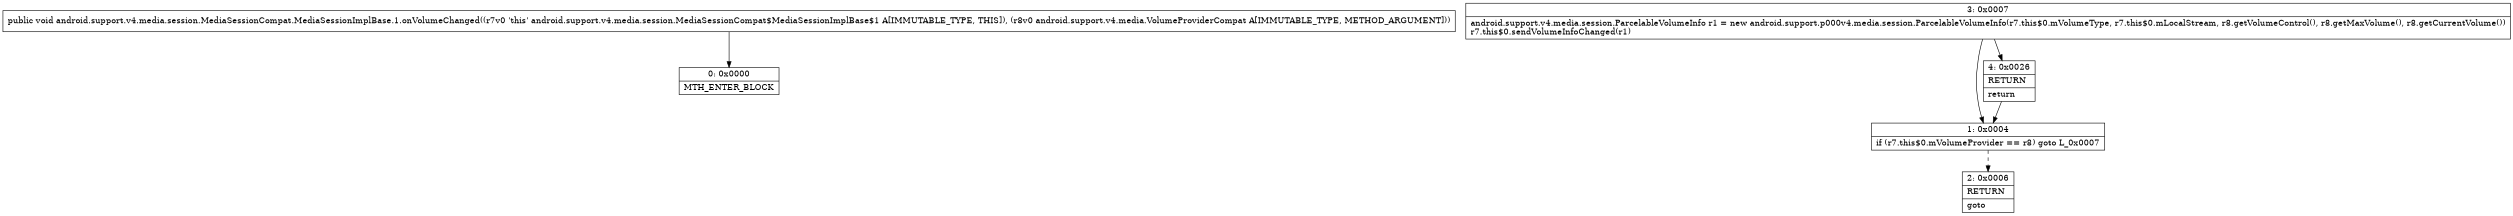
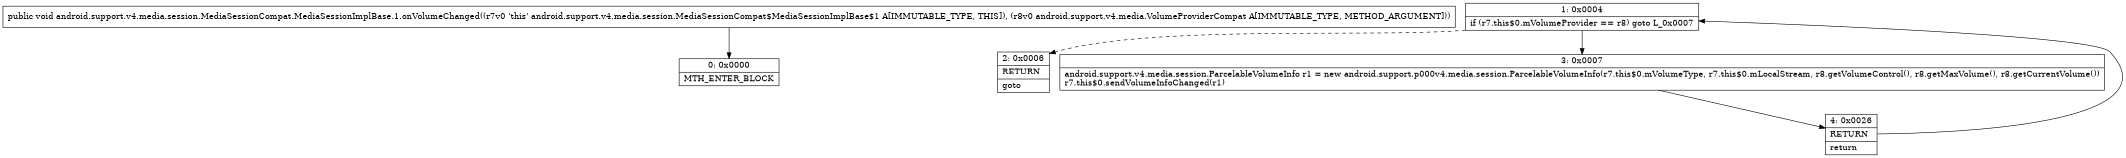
edge "3: 0x0007" -> "1: 0x0004": reversed
